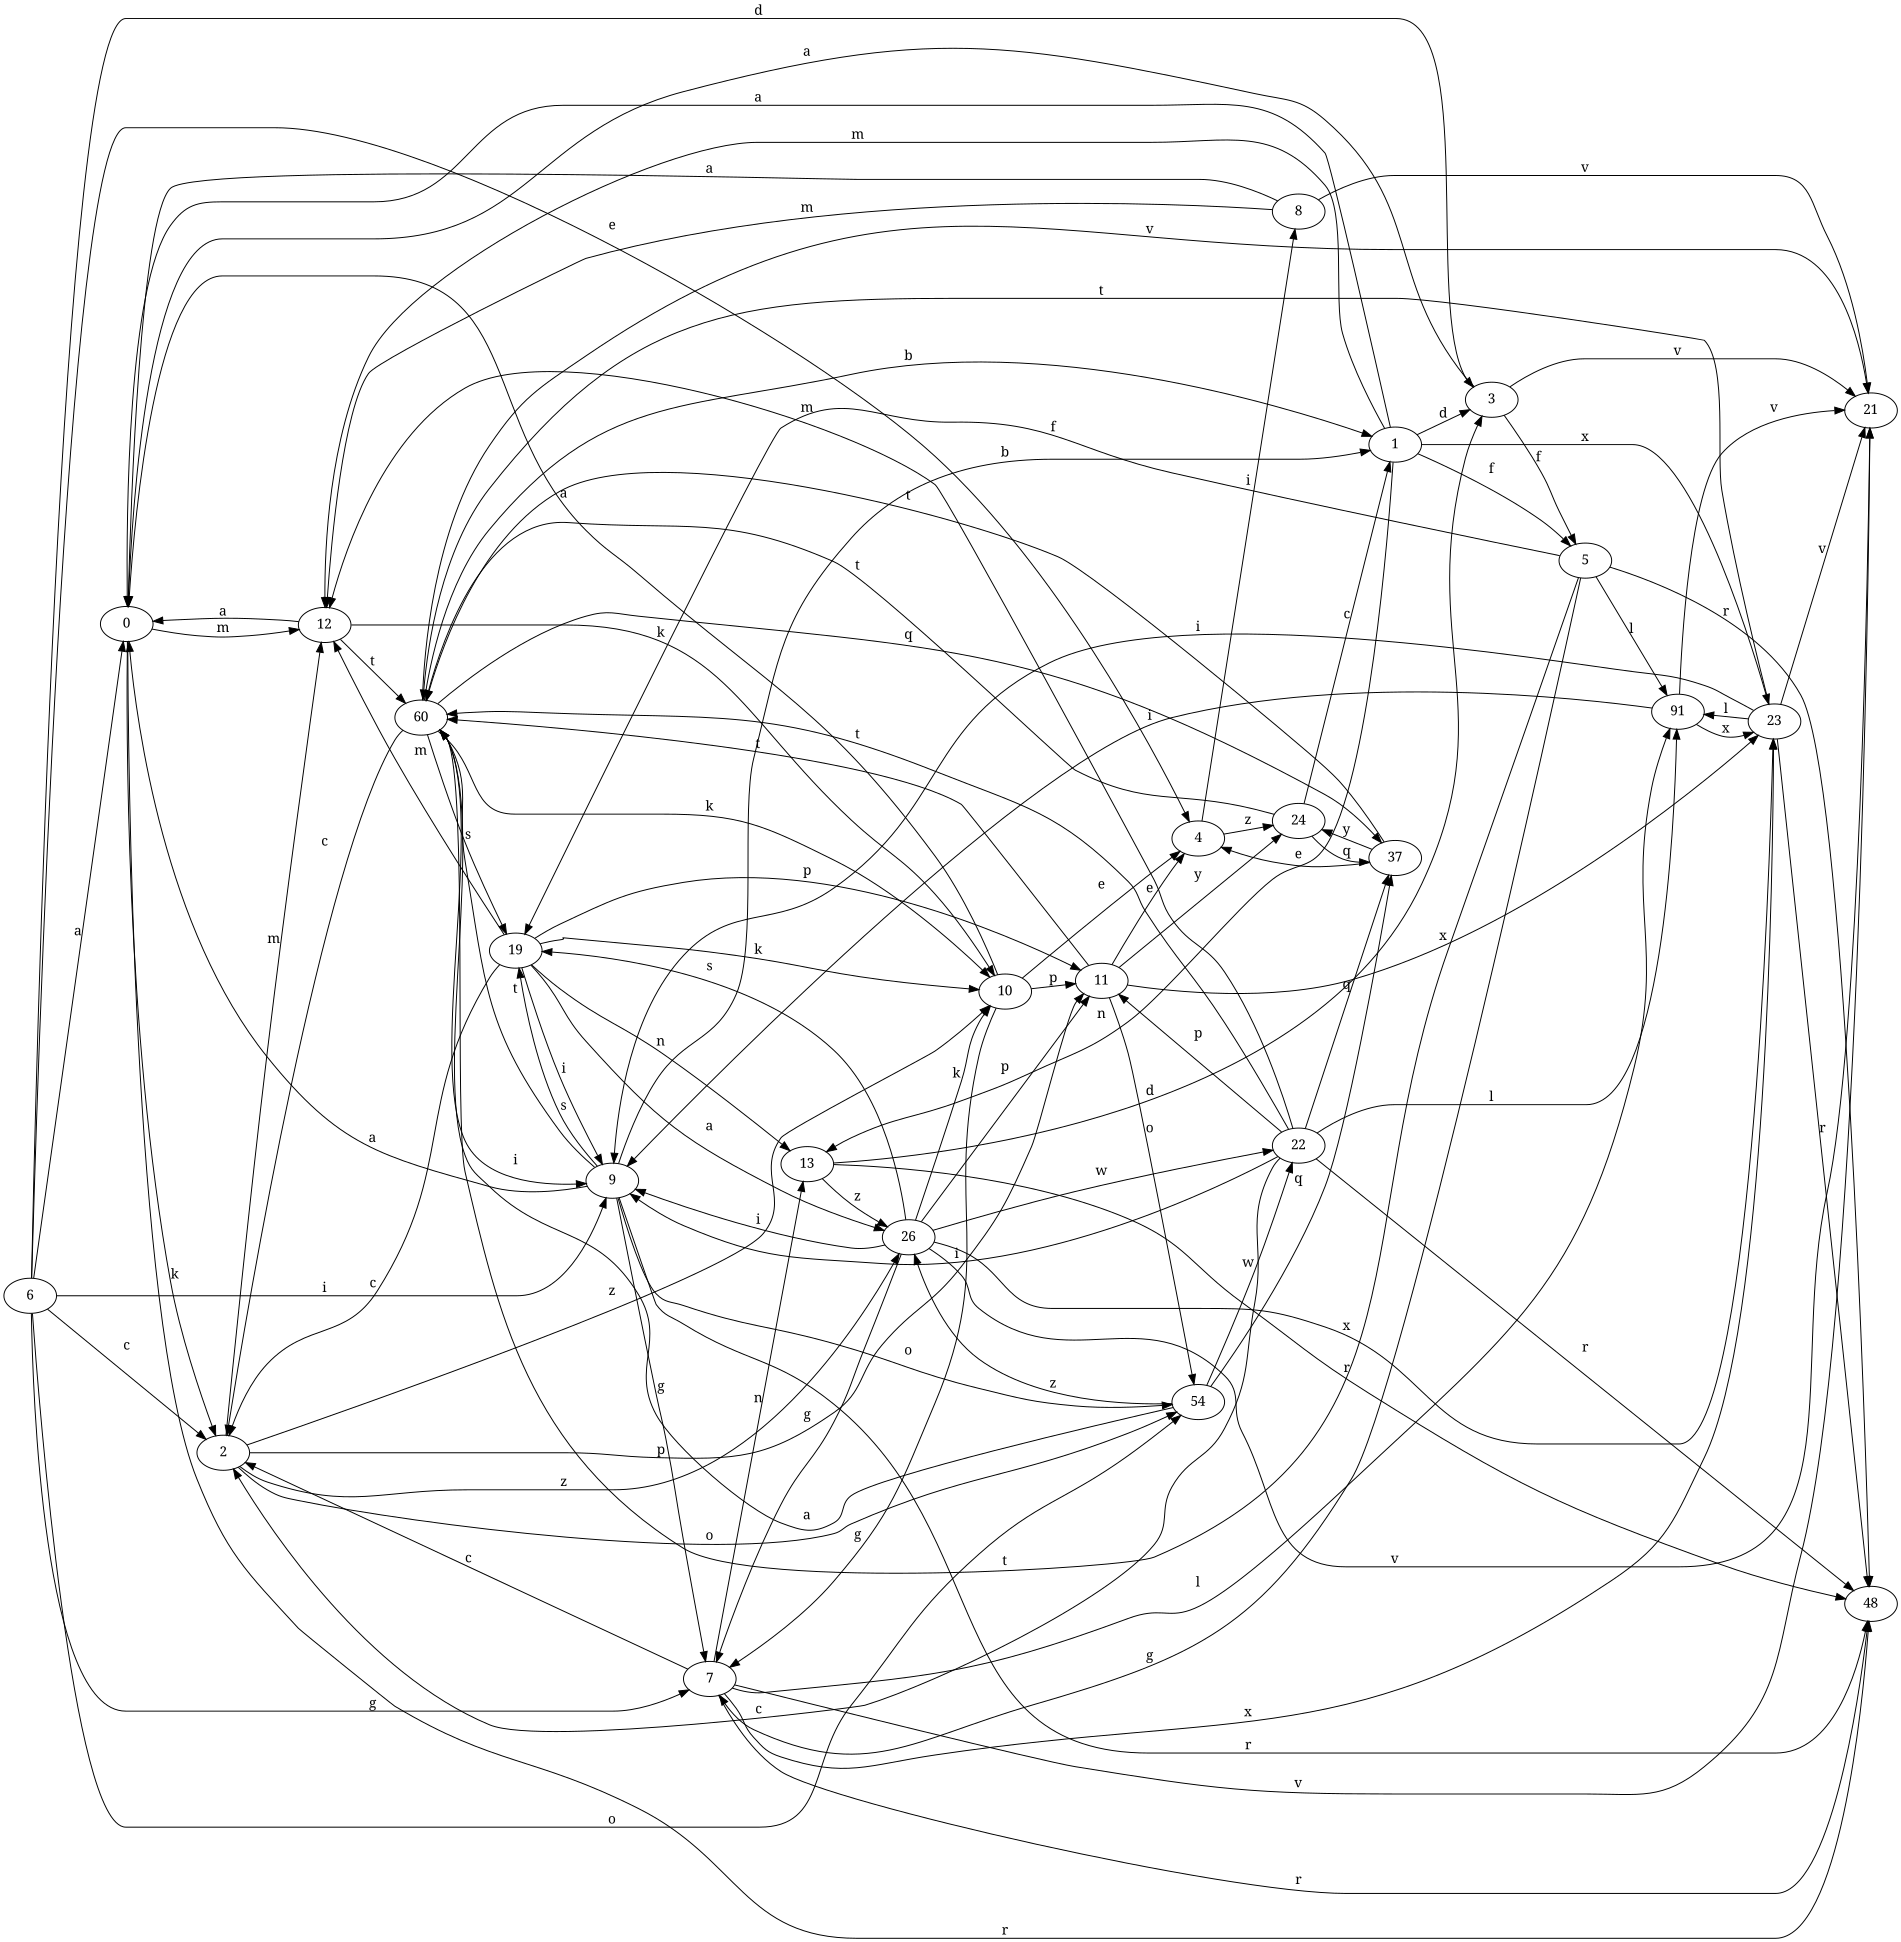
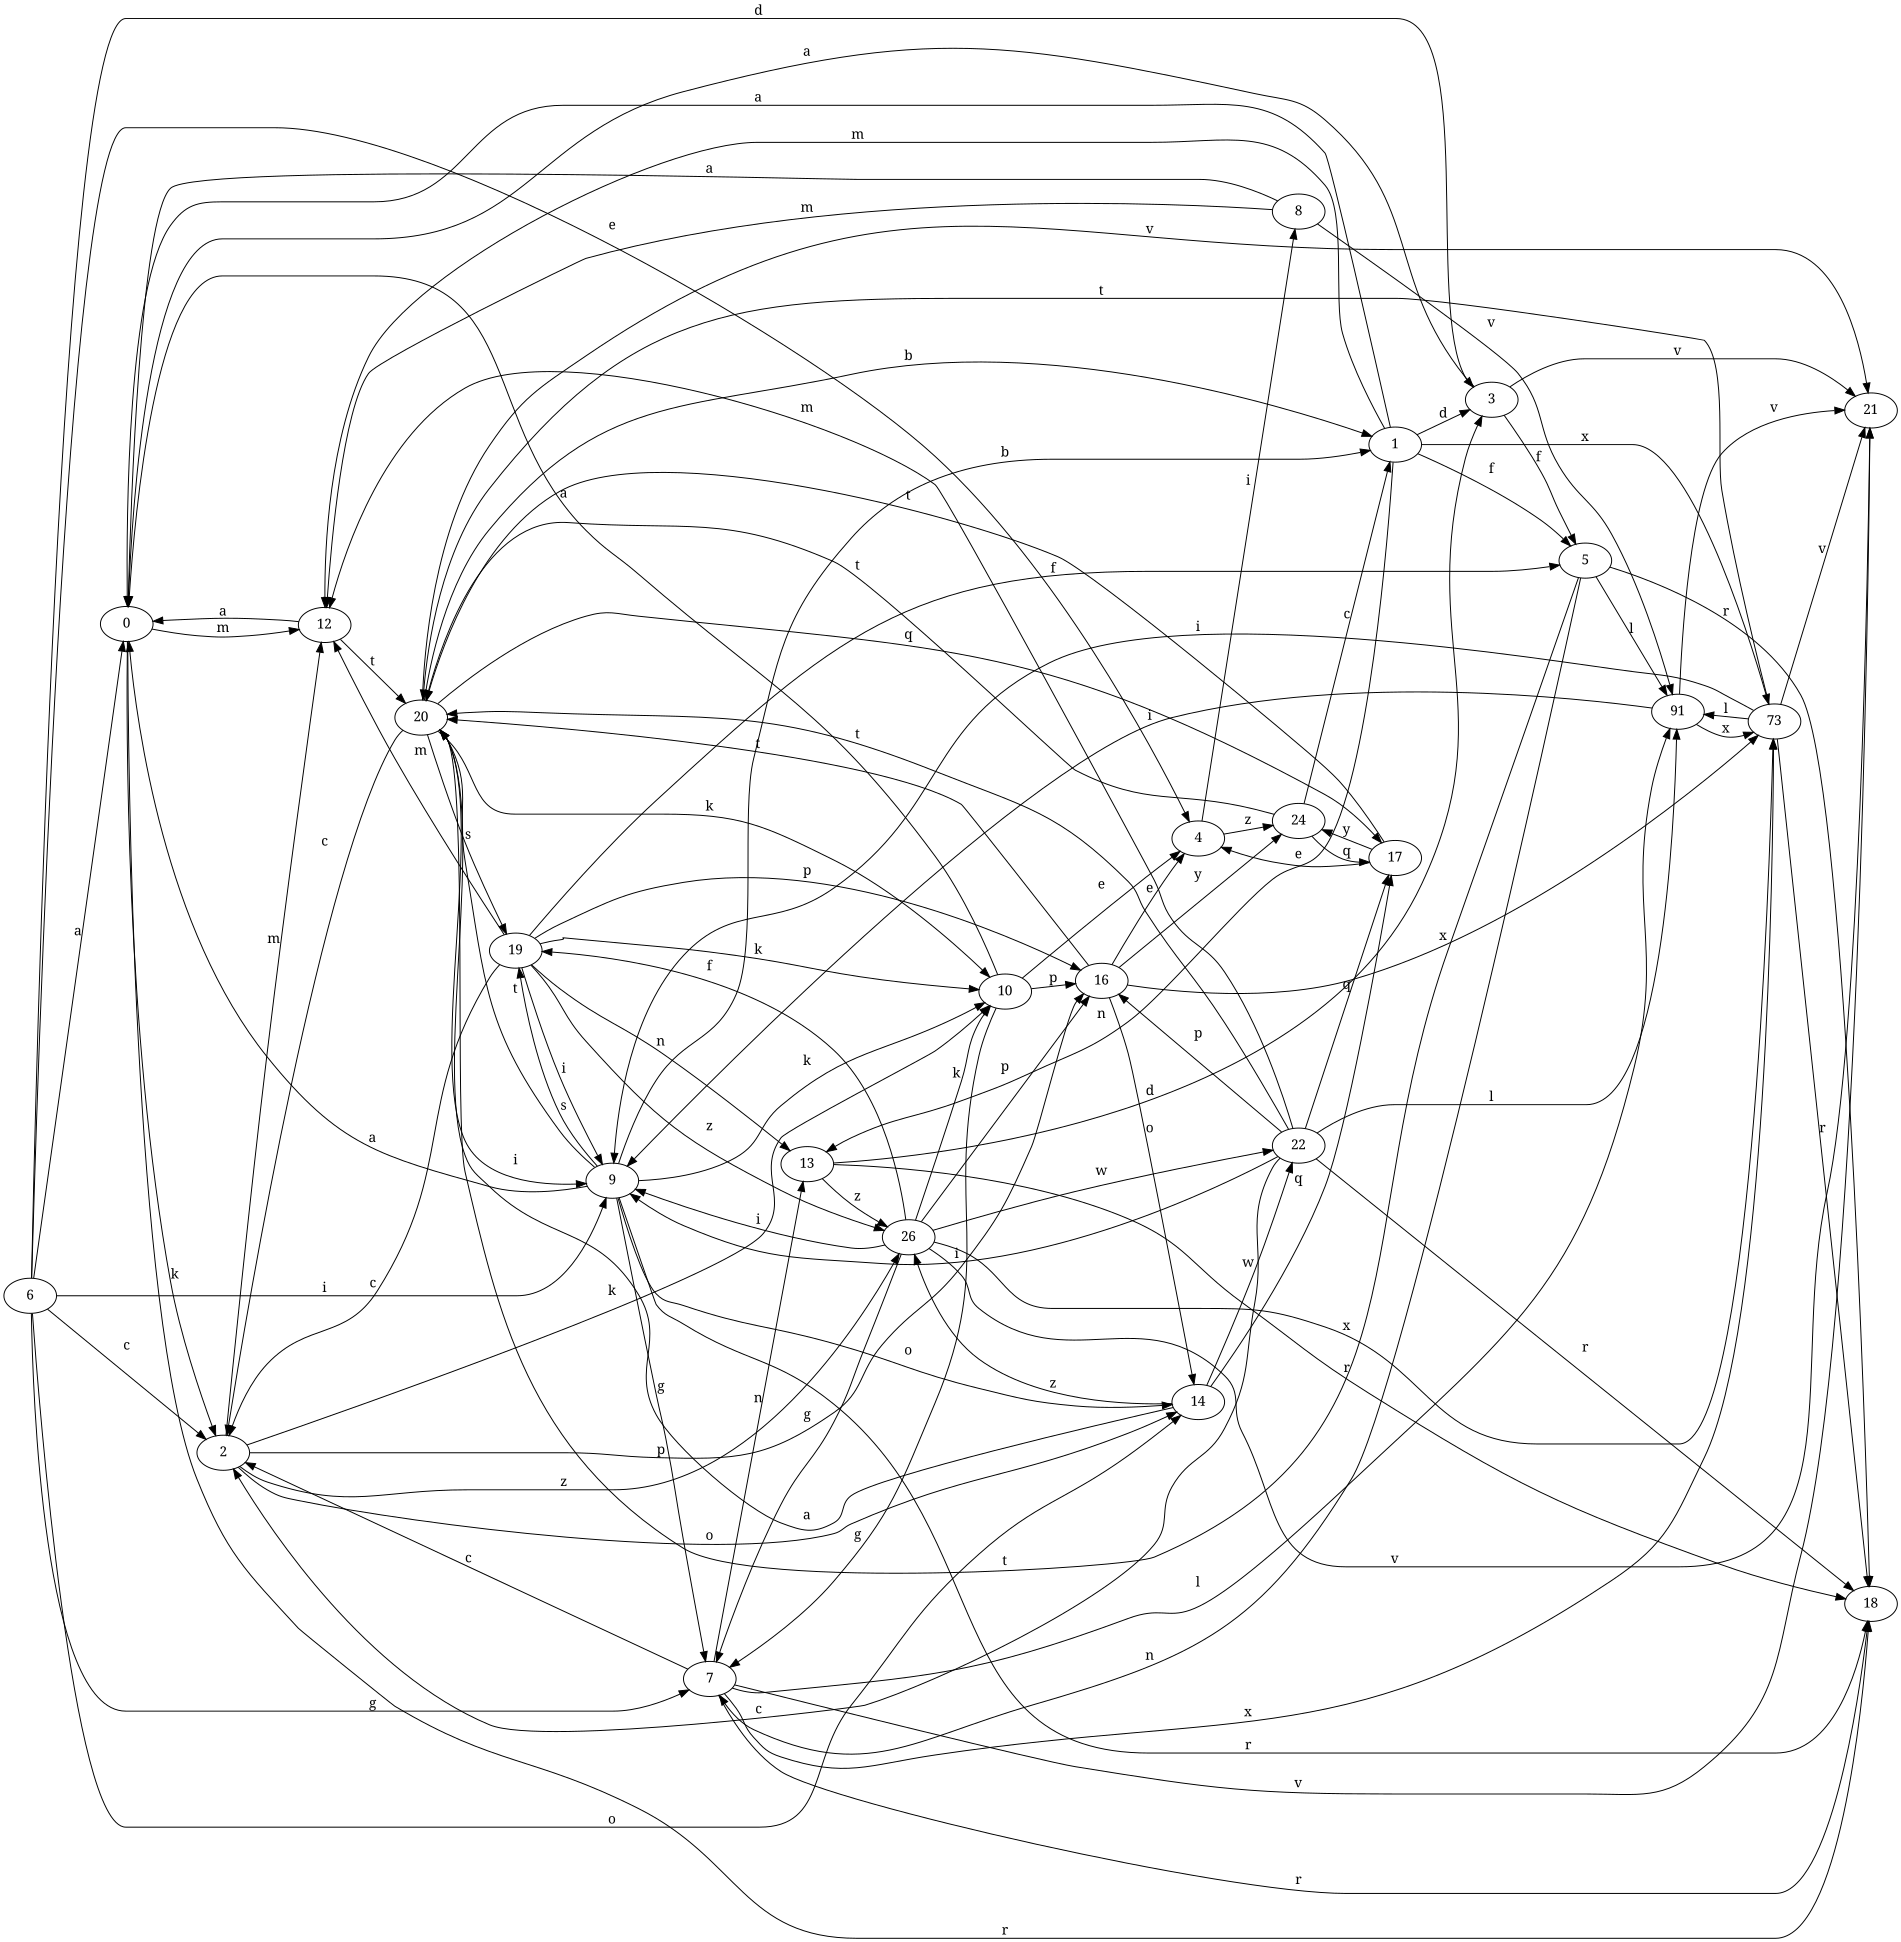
edge "8" -> "21": now "8" -> "91"
edge "5" -> "19": reversed
edge "12" -> "10": now "9" -> "10"
node "60": label "60" -> "20"
node "23": label "23" -> "73"
node "37": label "37" -> "17"
edge "26" -> "19": label "s" -> "f"
node "11": label "11" -> "16"
edge "19" -> "26": label "a" -> "z"
edge "2" -> "10": label "z" -> "k"
node "54": label "54" -> "14"
node "48": label "48" -> "18"
edge "5" -> "7": label "g" -> "n"
